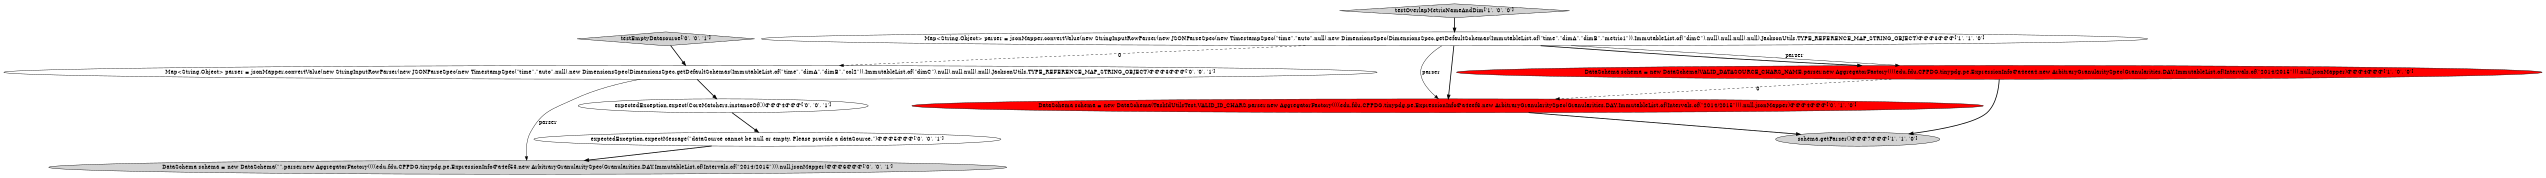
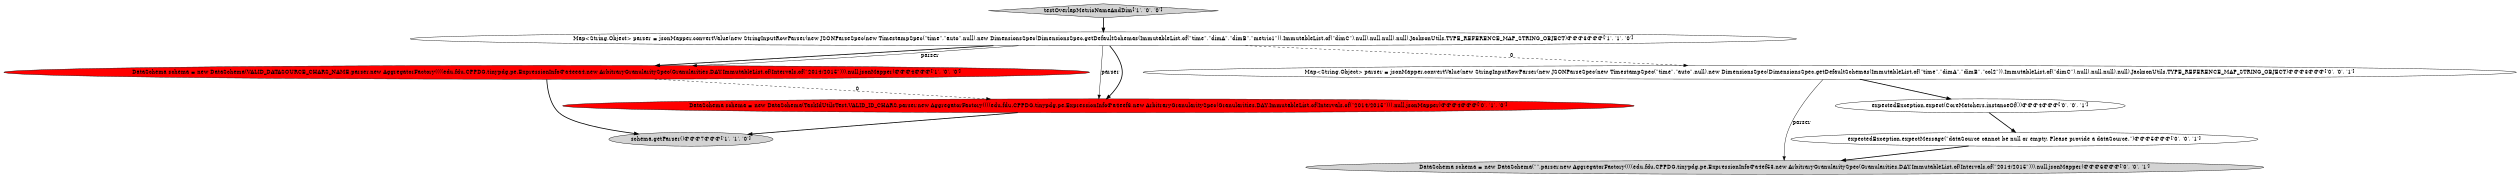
node "testEmptyDatasource['0', '0', '1']": removed
